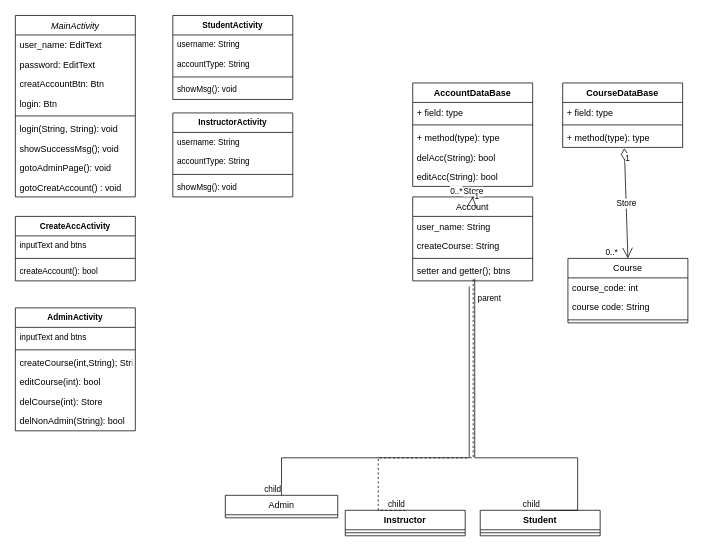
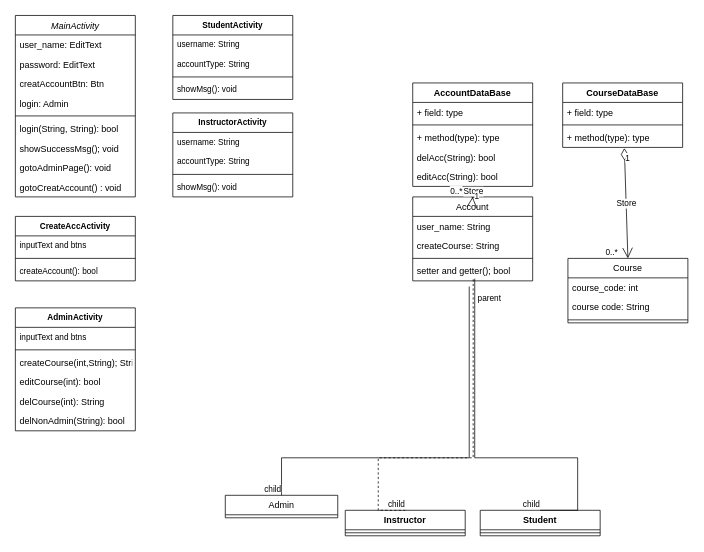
node "login: Btn": label "login: Btn" -> "login: Admin"
node "login(String, String): void": label "login(String, String): void" -> "login(String, String): bool"
node "setter and getter(); btns": label "setter and getter(); btns" -> "setter and getter(); bool"
node "delCourse(int): Store": label "delCourse(int): Store" -> "delCourse(int): String"
